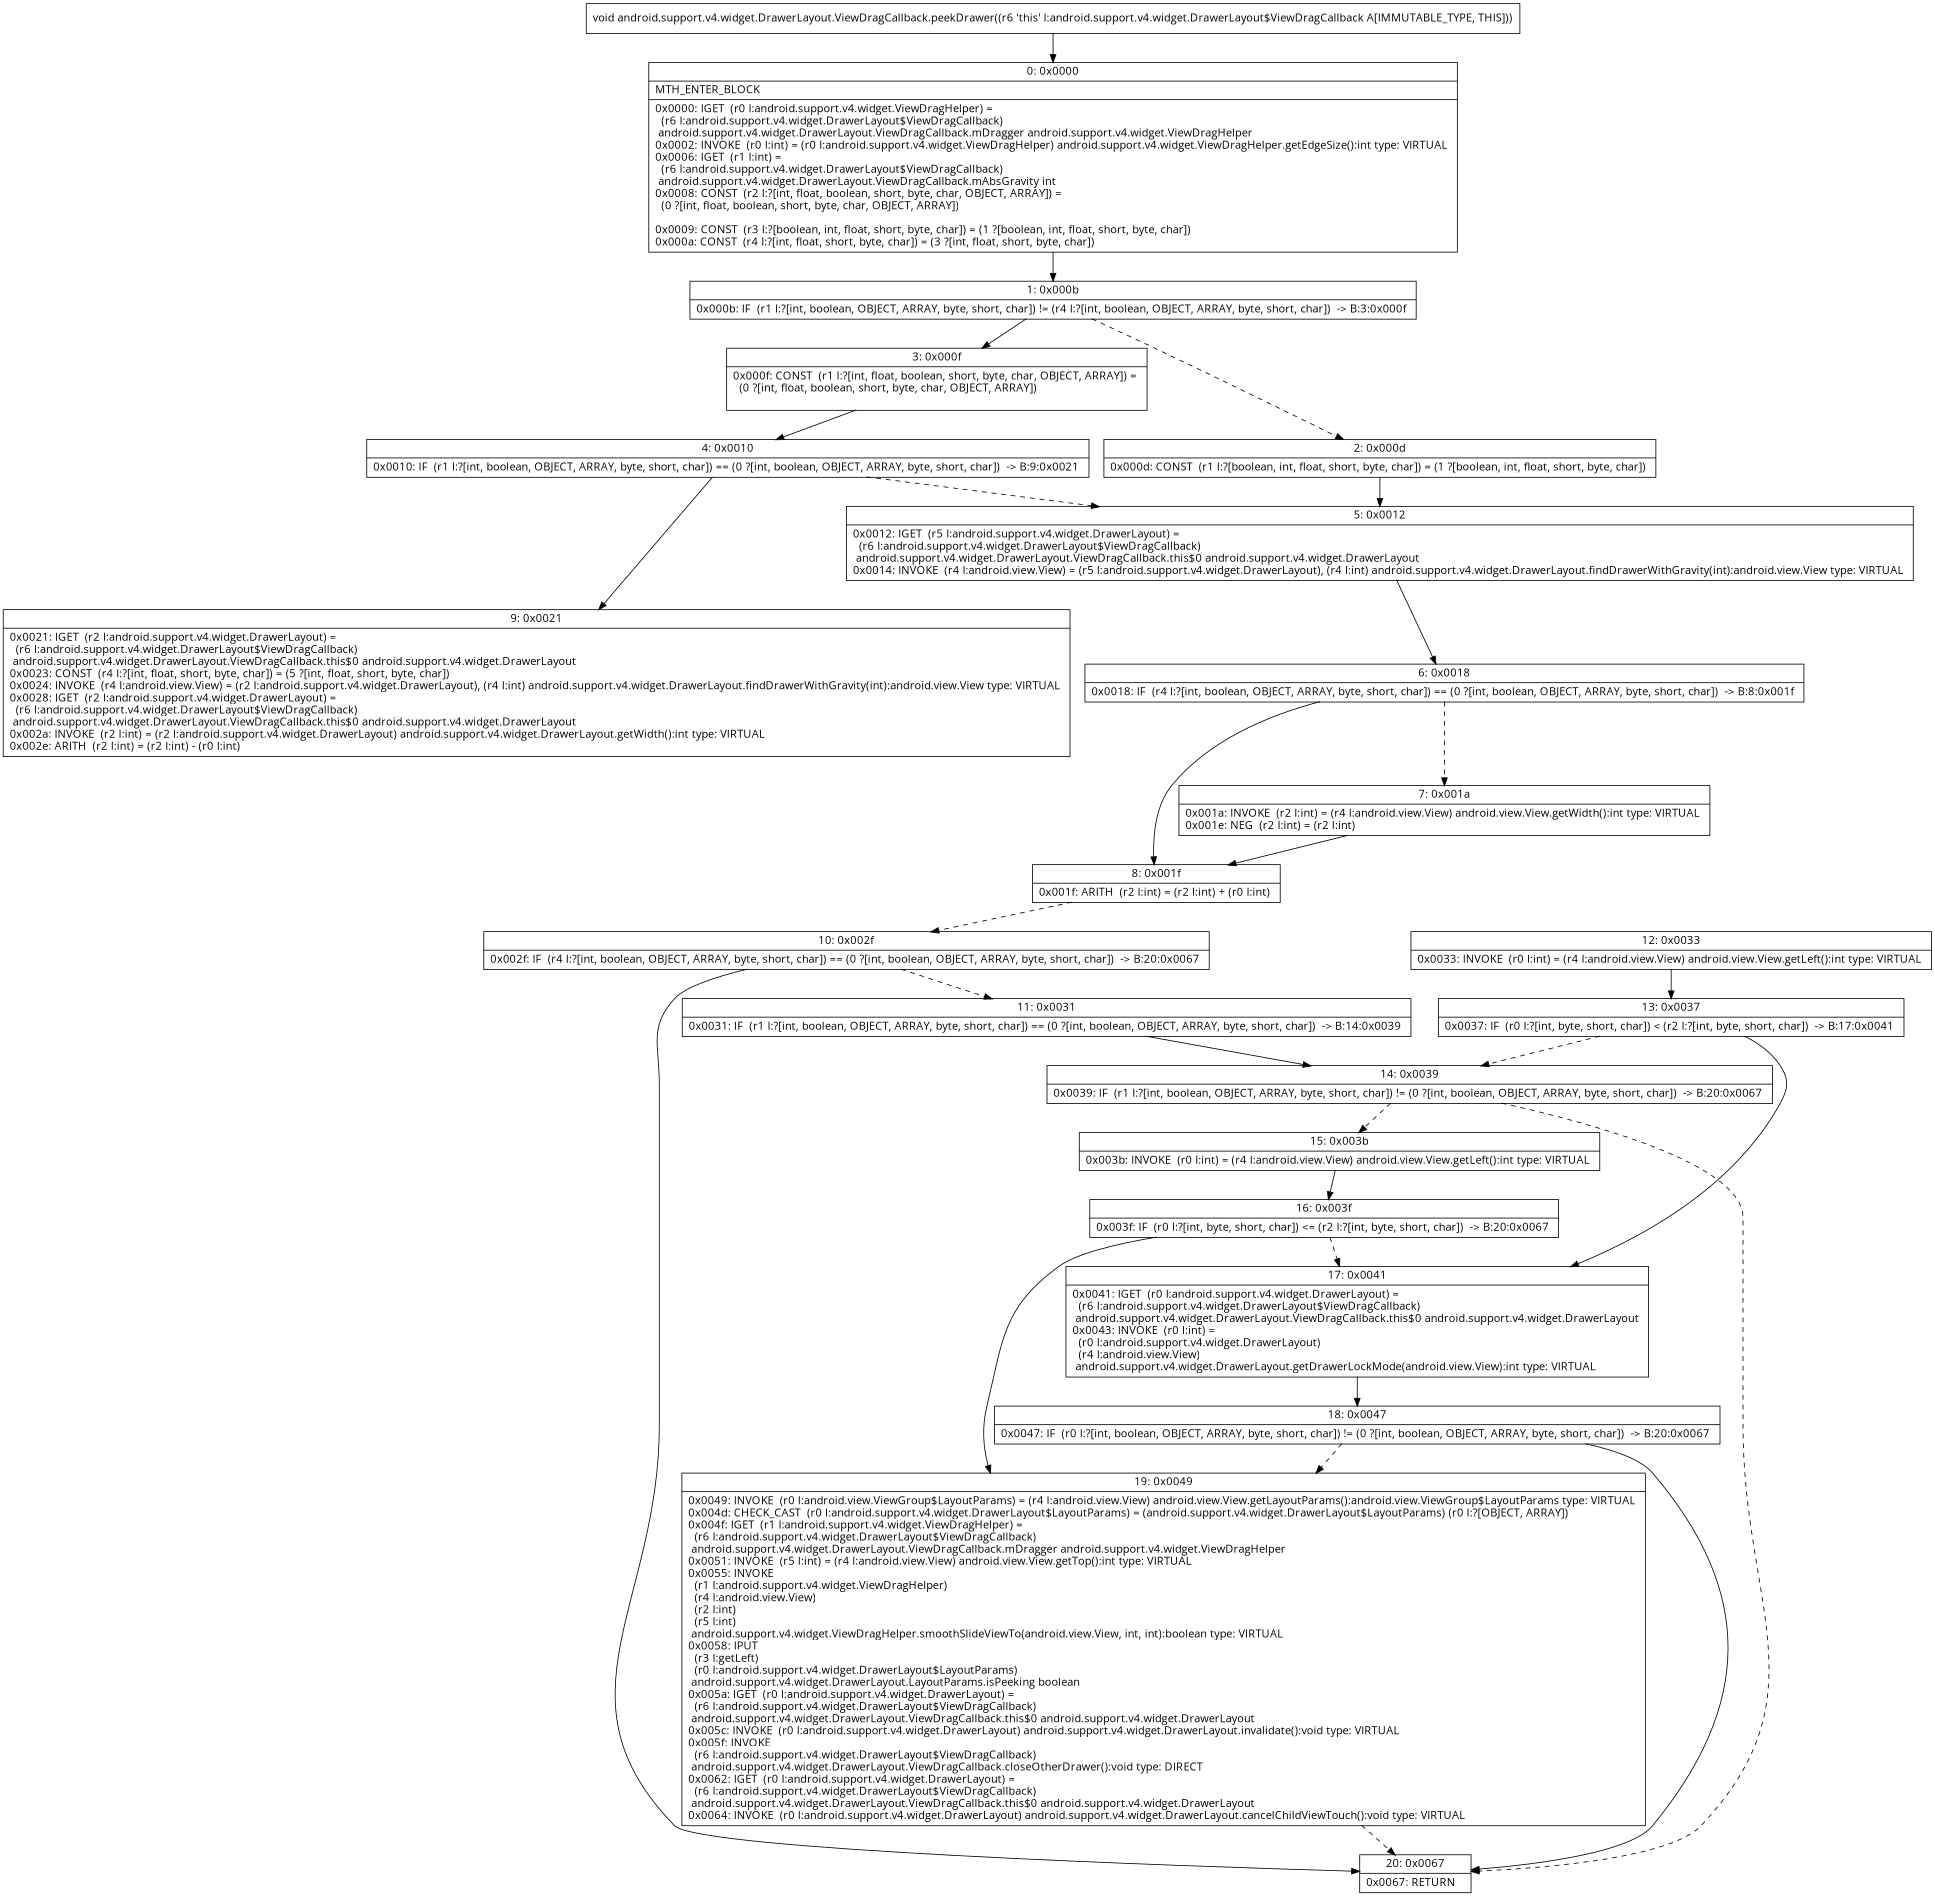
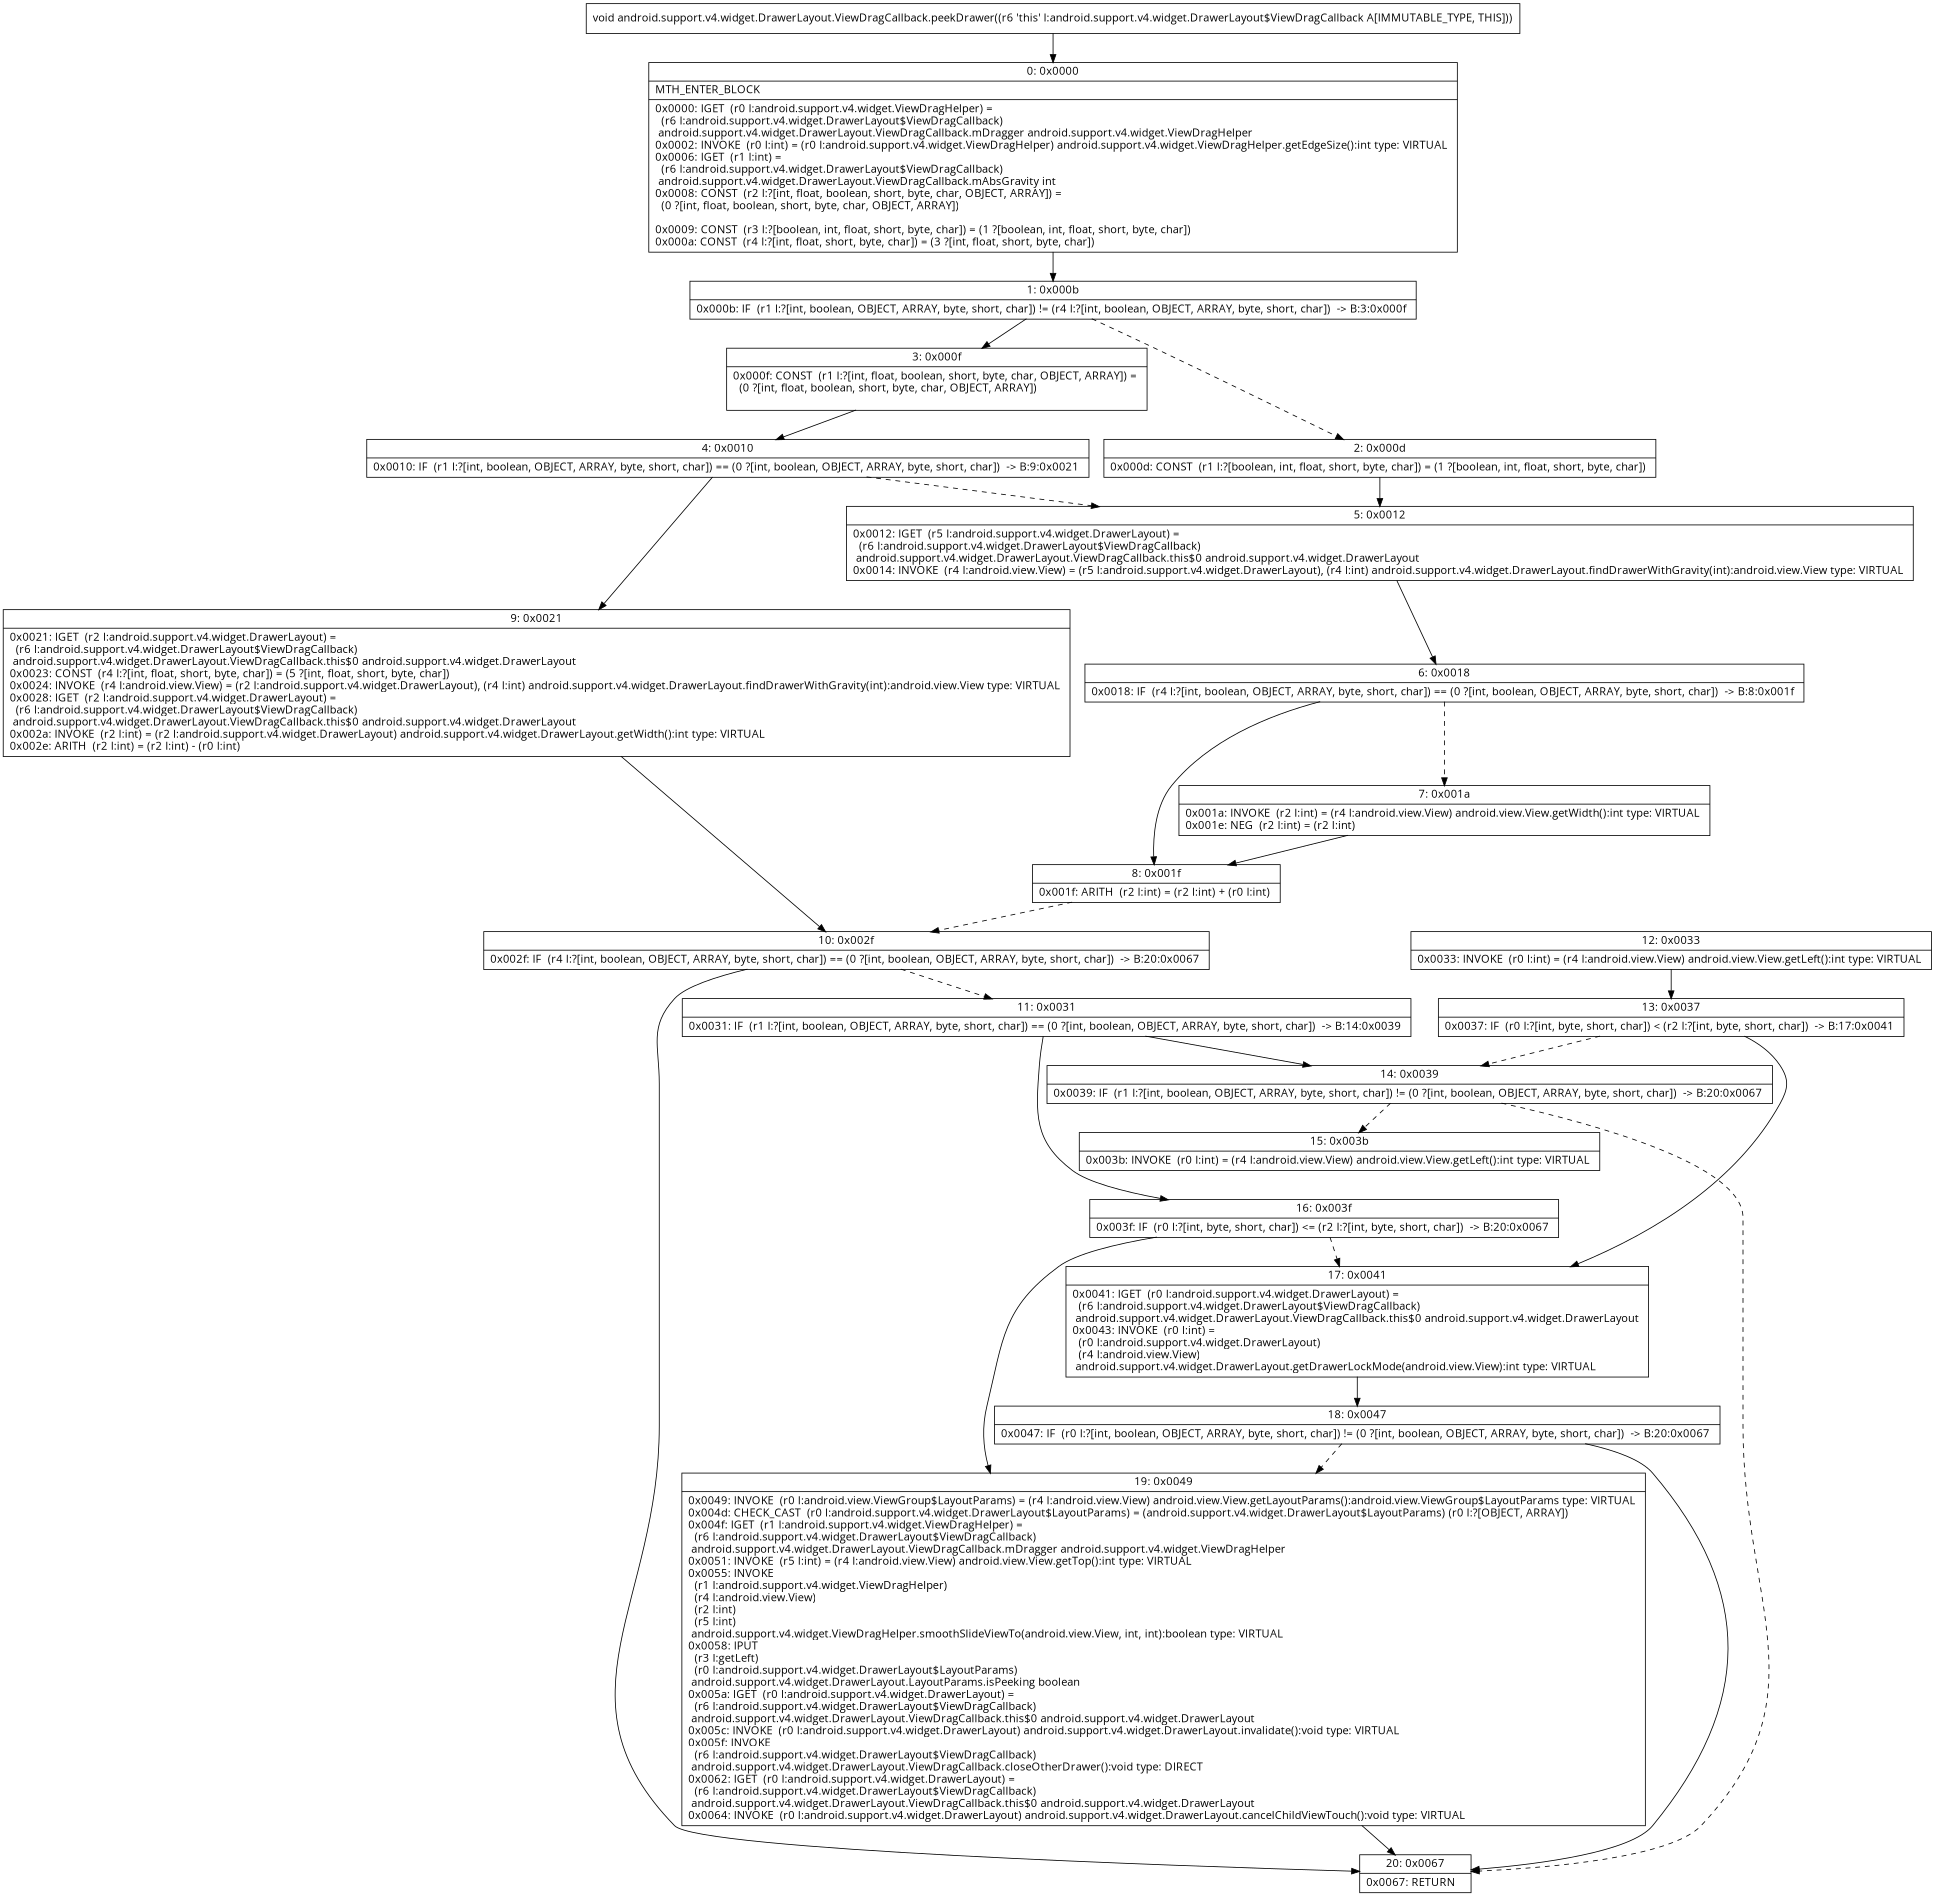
edge "9: 0x0021" -> "10: 0x002f": added
edge "15: 0x003b" -> "16: 0x003f": now "11: 0x0031" -> "16: 0x003f"
edge "19: 0x0049" -> "20: 0x0067": style dashed -> solid
